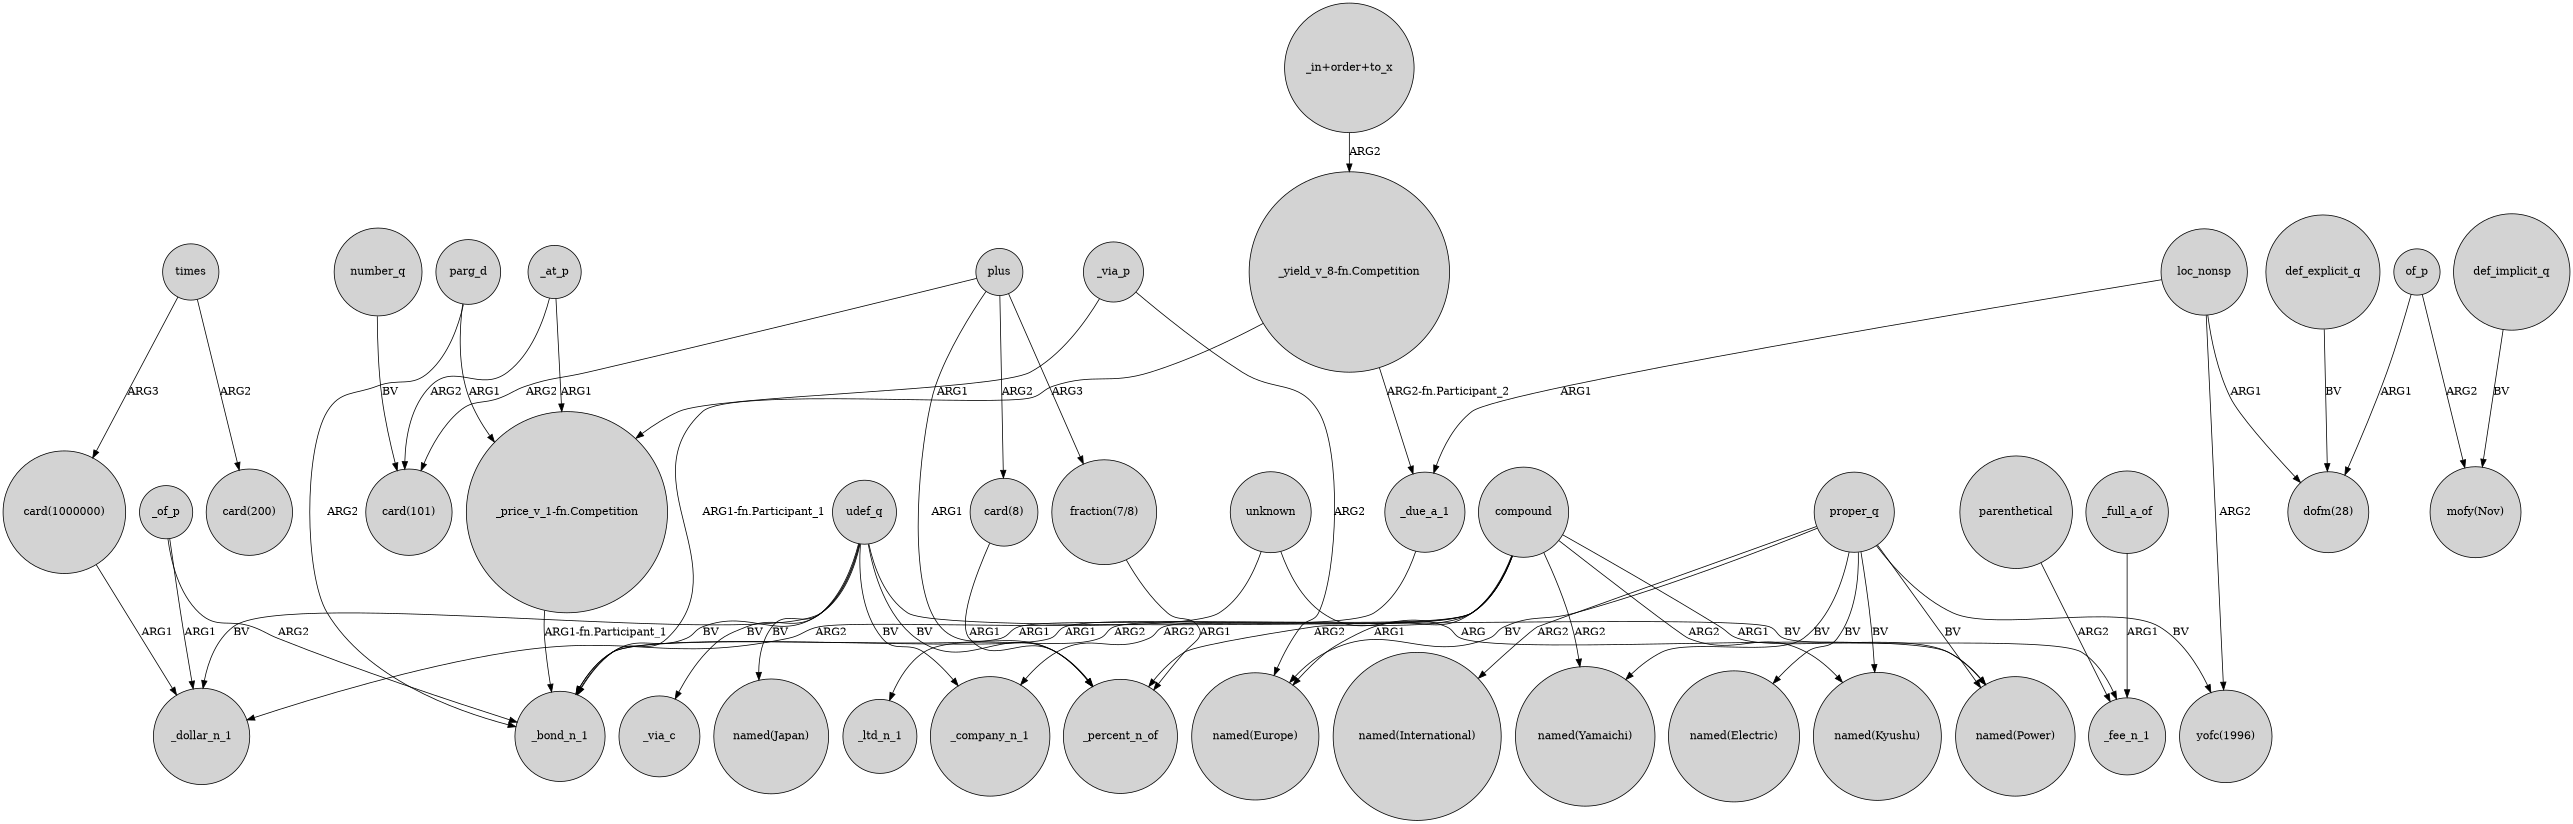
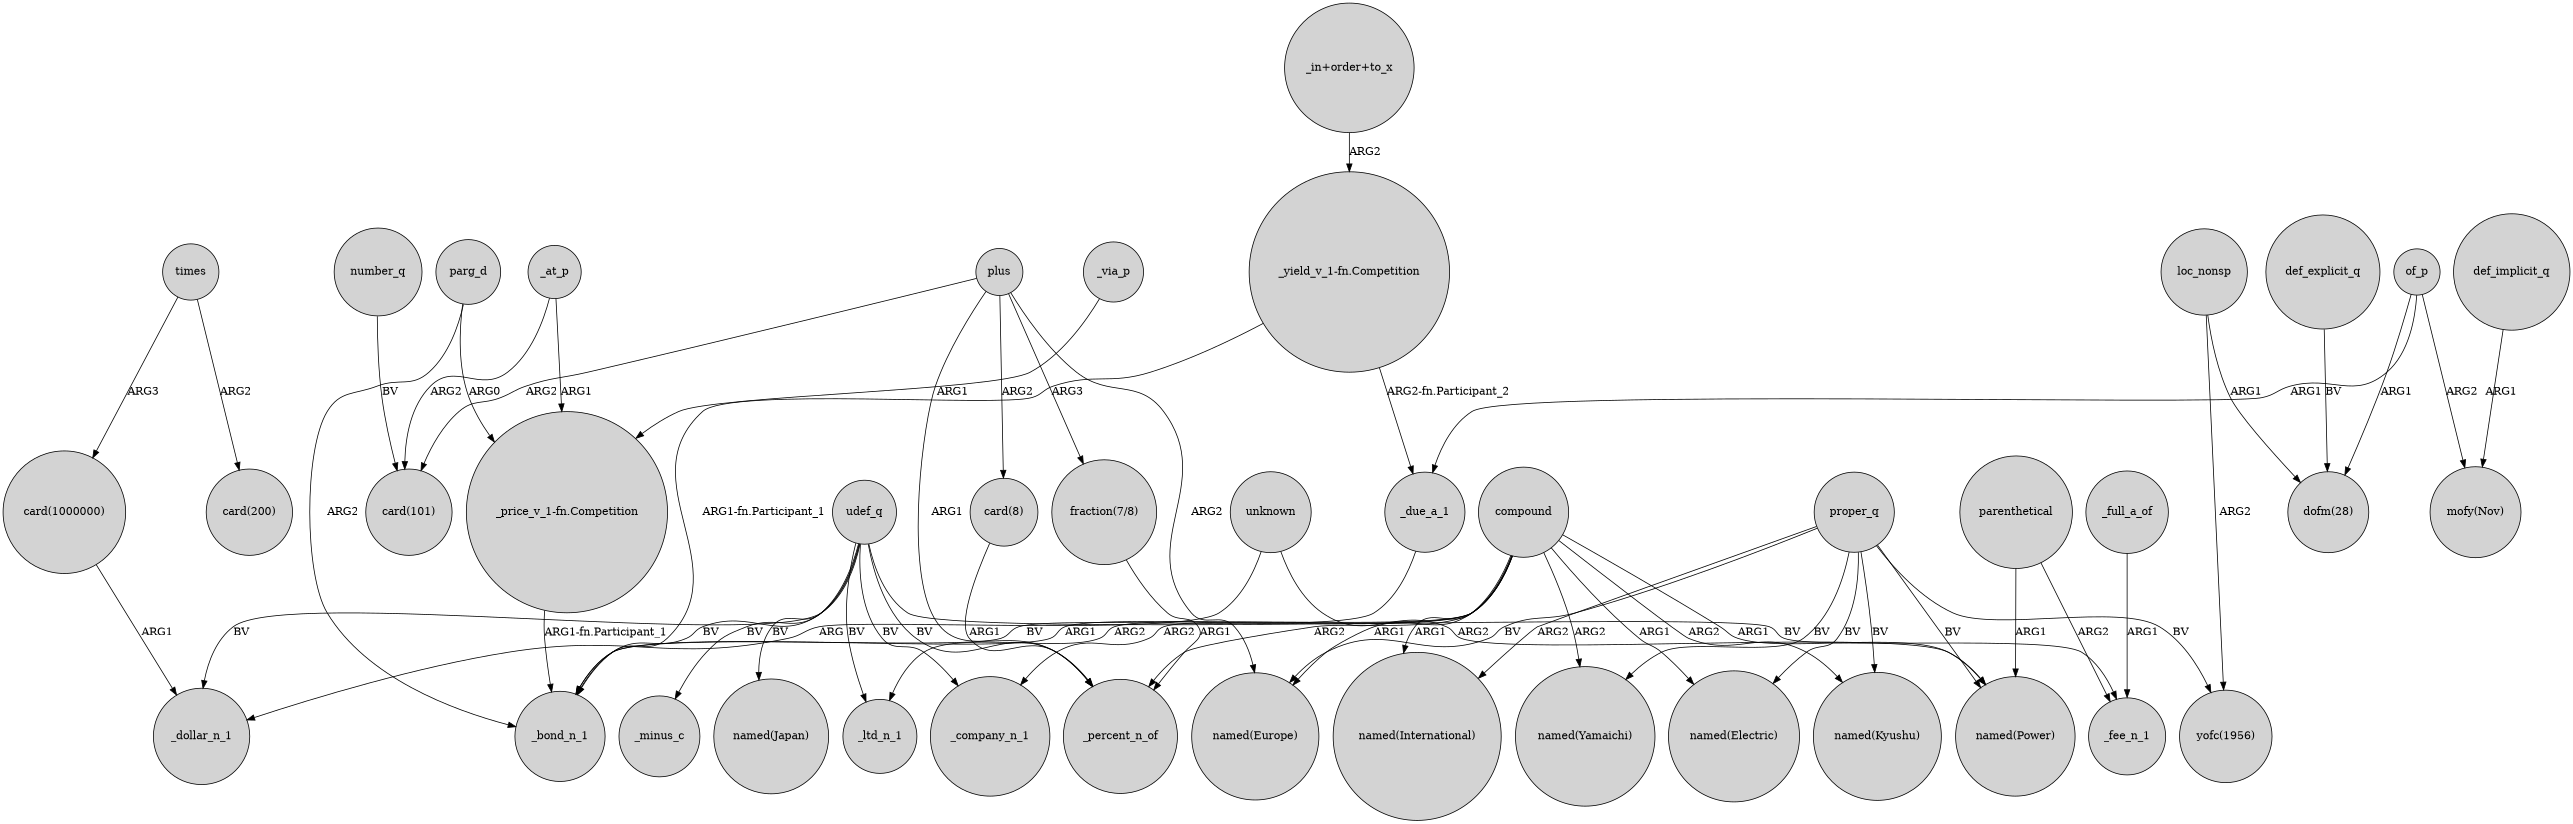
node "_yield_v_8-fn.Competition": label "_yield_v_8-fn.Competition" -> "_yield_v_1-fn.Competition"
edge "loc_nonsp" -> "_due_a_1": now "of_p" -> "_due_a_1"
edge "parg_d" -> "_price_v_1-fn.Competition": label "ARG1" -> "ARG0"
edge "def_implicit_q" -> "mofy(Nov)": label "BV" -> "ARG1"
edge "_via_p" -> "named(Europe)": now "plus" -> "named(Europe)"
node "_of_p": removed
edge "compound" -> "named(Electric)": added, label "ARG1"
edge "parenthetical" -> "named(Power)": added, label "ARG1"
edge "compound" -> "named(International)": added, label "ARG1"
edge "udef_q" -> "_ltd_n_1": added, label "BV"
edge "unknown" -> "_dollar_n_1": label "ARG2" -> "ARG"
edge "_due_a_1" -> "_bond_n_1": label "ARG1" -> "BV"
edge "unknown" -> "named(Power)": label "ARG" -> "ARG2"
node "_via_c": label "_via_c" -> "_minus_c"
node "yofc(1996)": label "yofc(1996)" -> "yofc(1956)"
